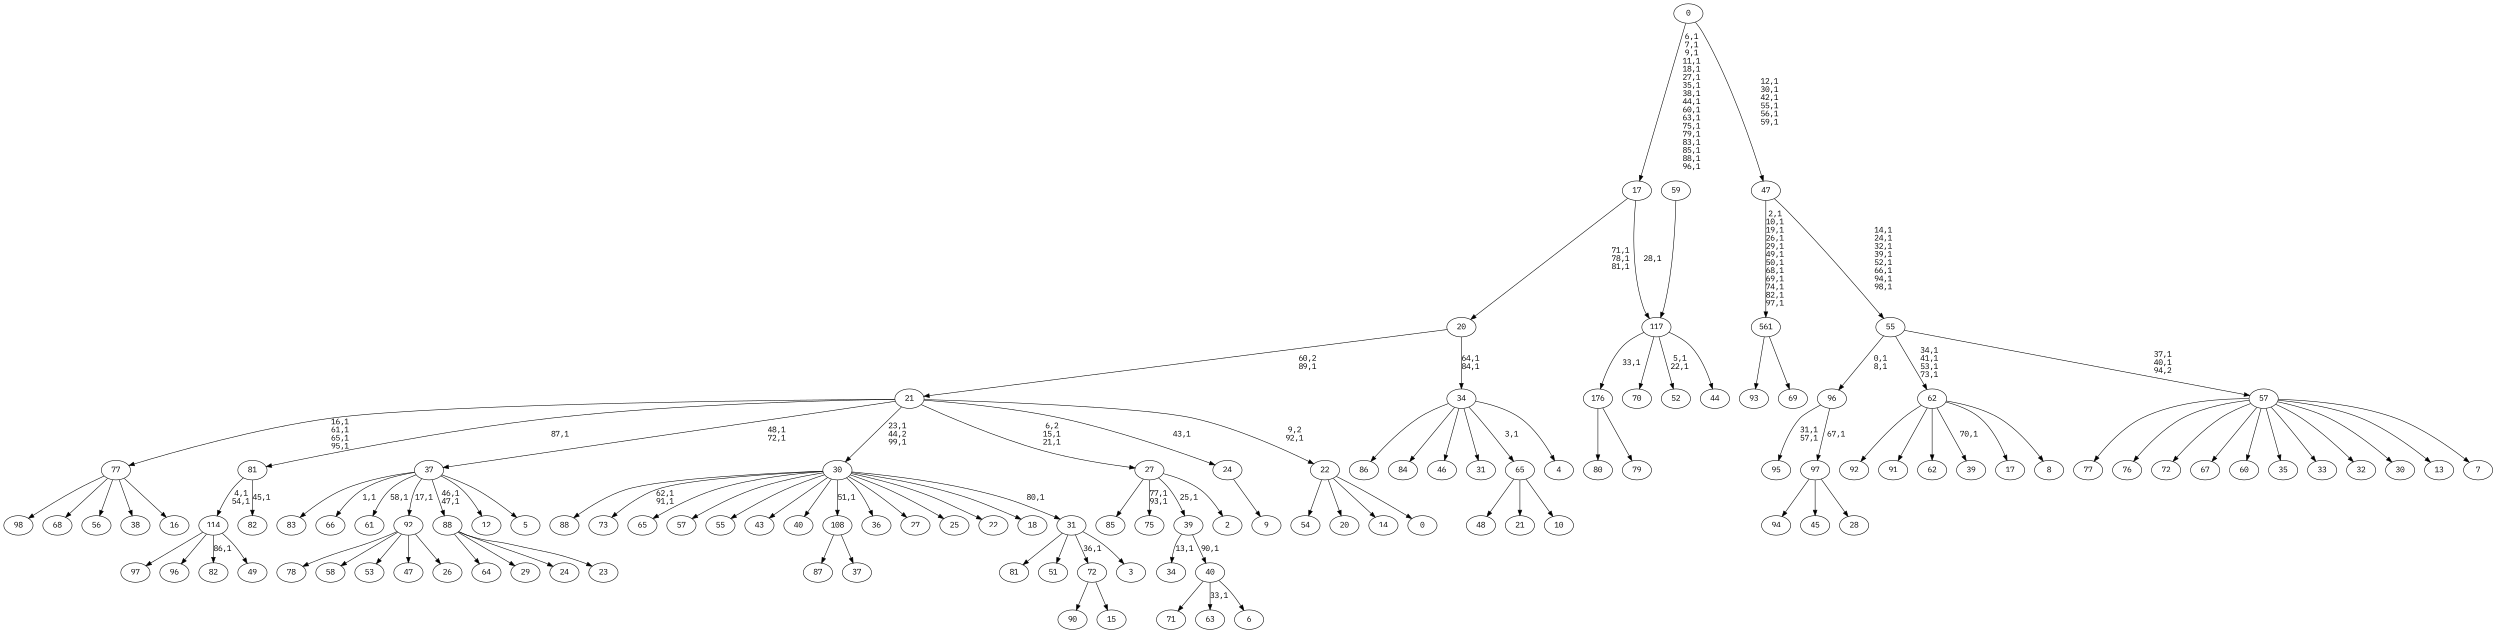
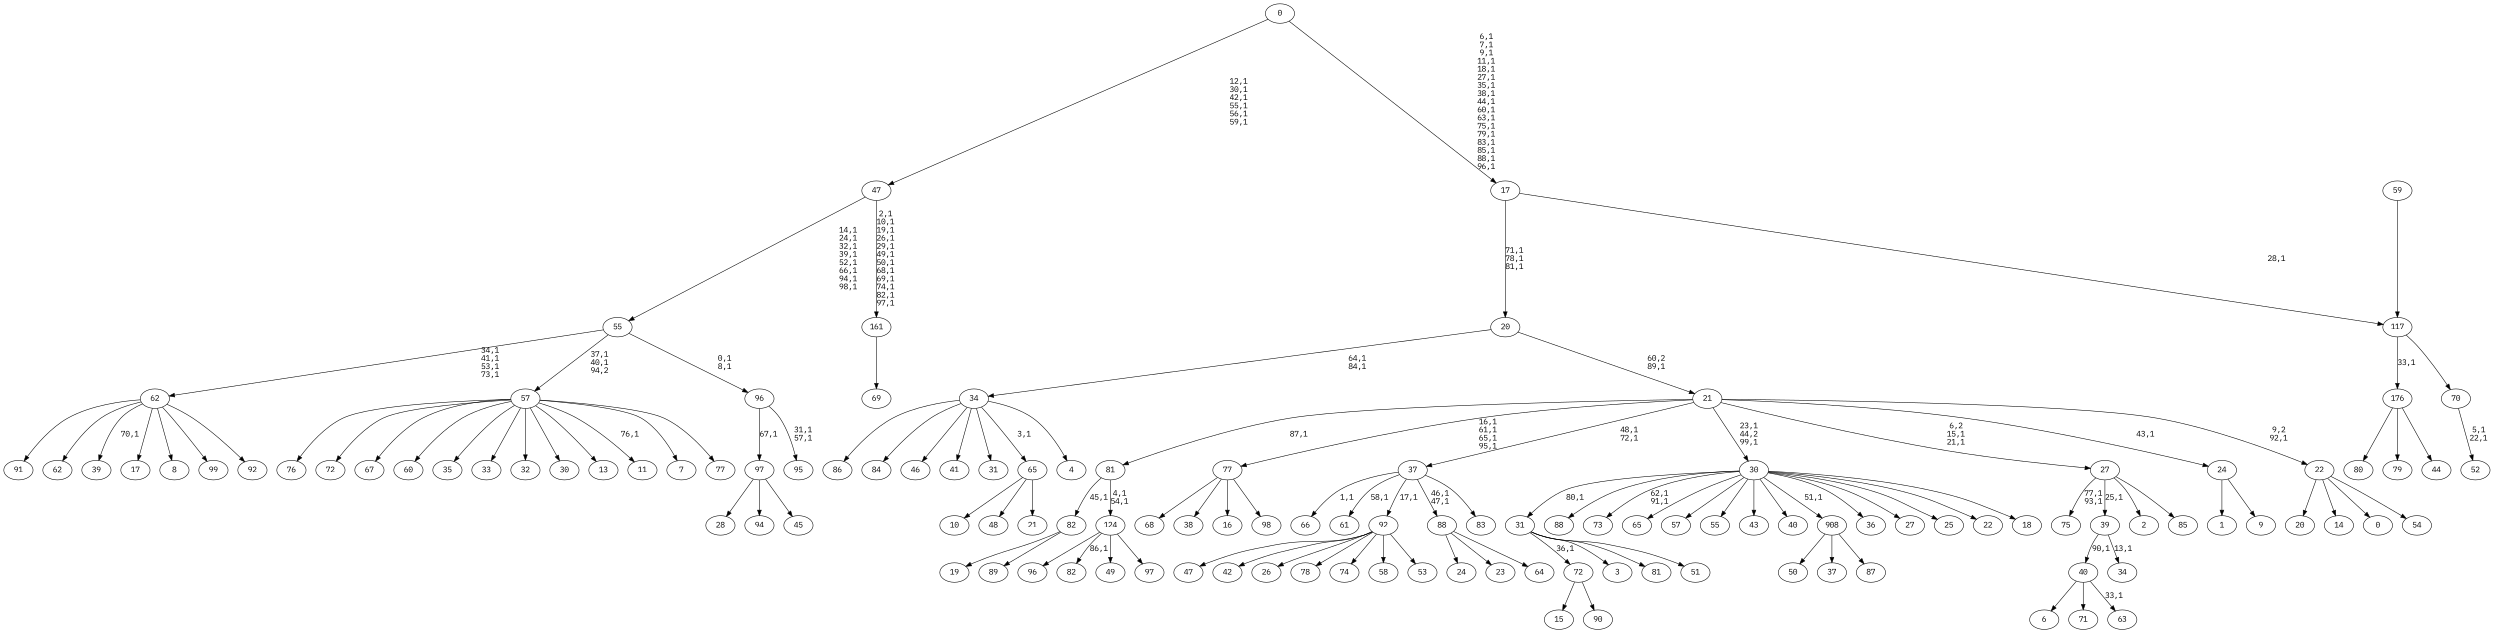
node "561": label "561" -> "161"
edge "117" -> "44": now "176" -> "44"
edge "117" -> "52": now "70" -> "52"
node "93": removed
node "99": added
node "11": added
node "41": added
node "56": removed
node "114": label "114" -> "124"
node "12": removed
node "5": removed
node "108": label "108" -> "908"
node "1": added
node "29": removed
node "19": added
node "89": added
node "42": added
node "74": added
node "50": added
